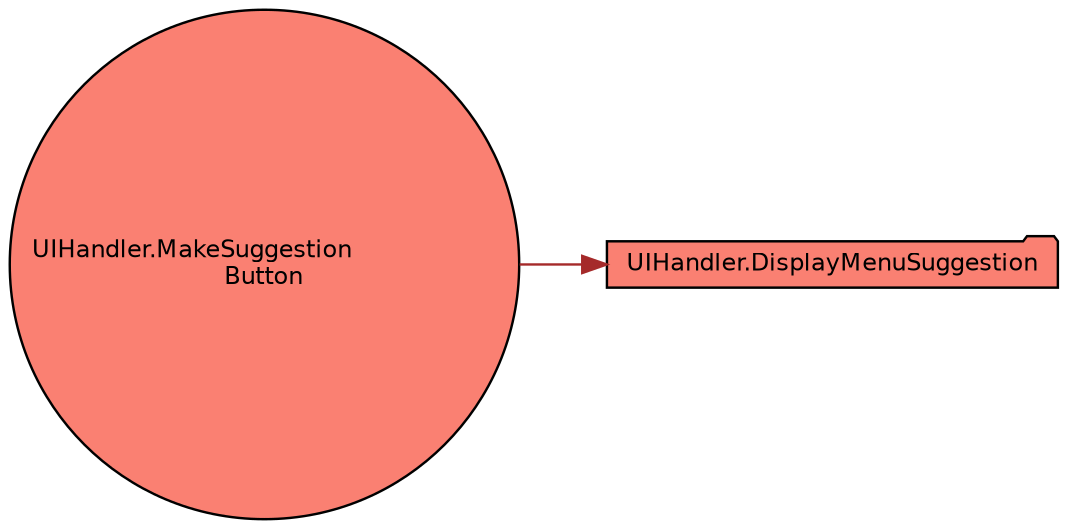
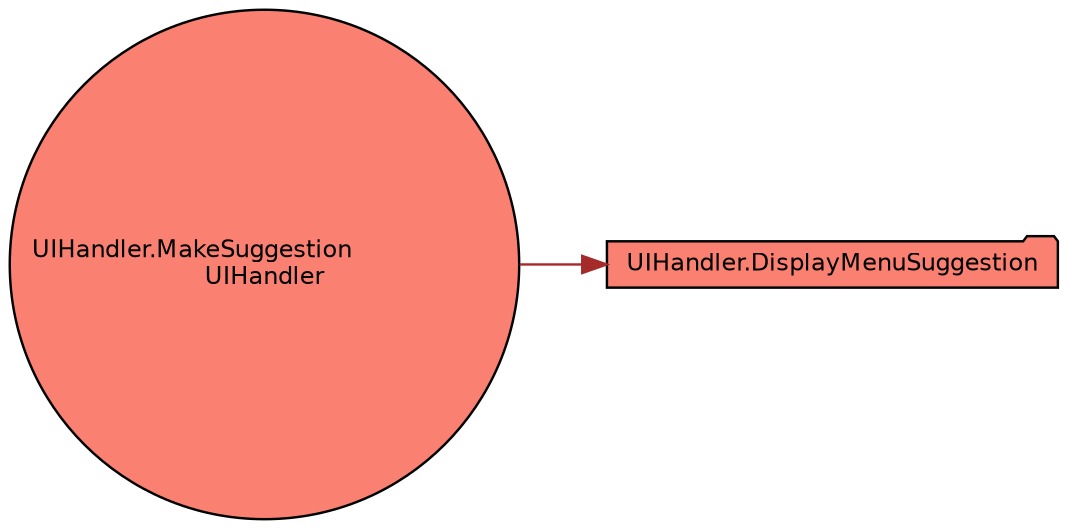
node "UIHandler.MakeSuggestion Button": label "UIHandler.MakeSuggestion Button" -> "UIHandler.MakeSuggestion UIHandler"
